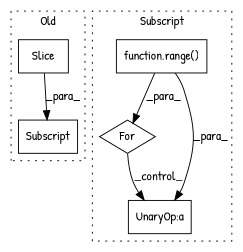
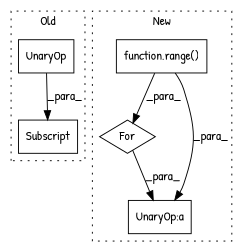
cluster "Subscript": label "Subscript" -> "New"
node "Slice": label "Slice" -> "UnaryOp"
edge "For" -> "UnaryOp:a": label "_control_" -> "_para_"
